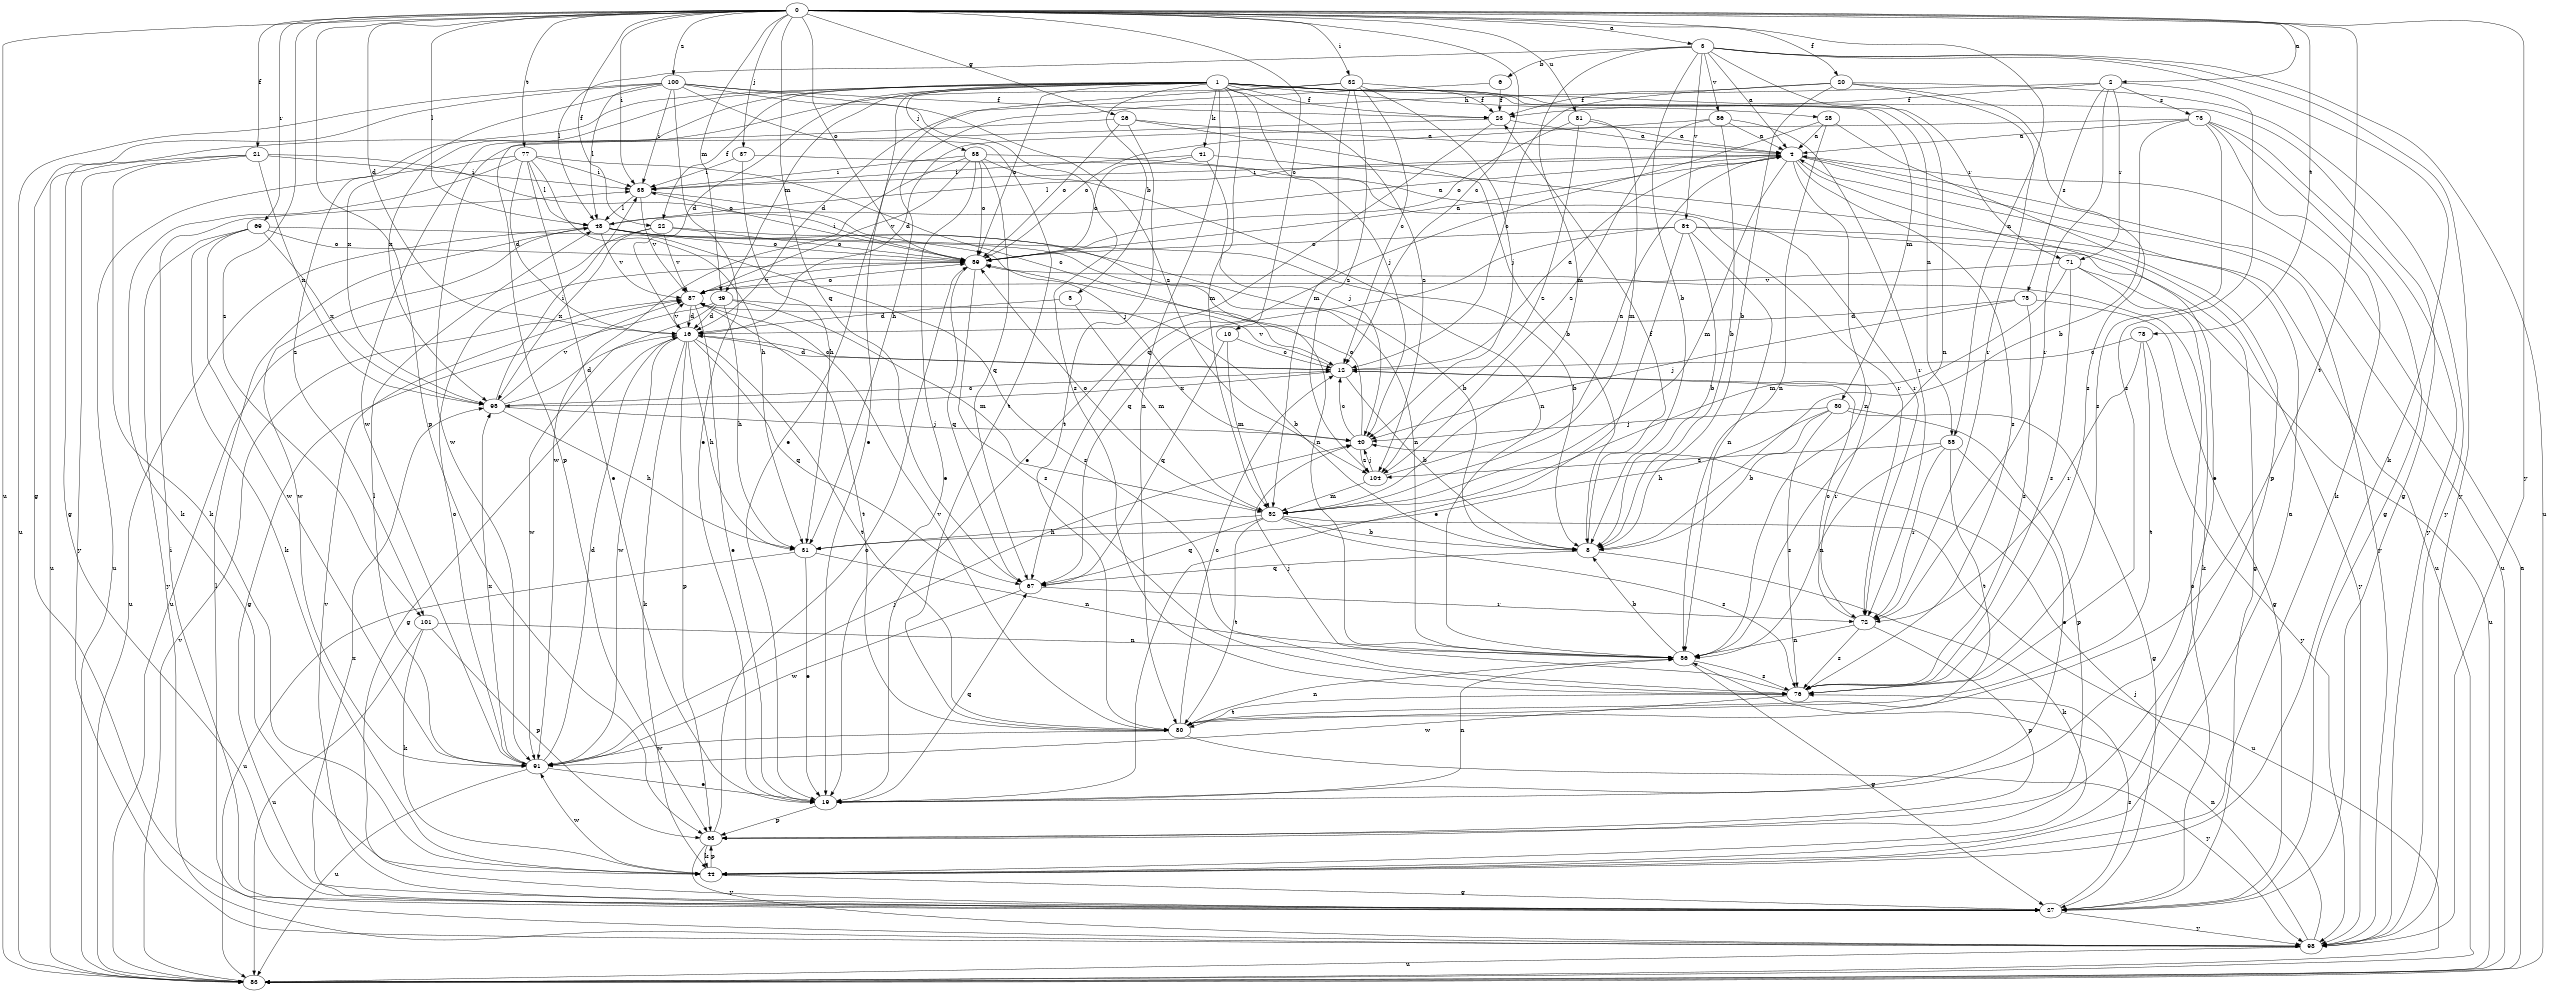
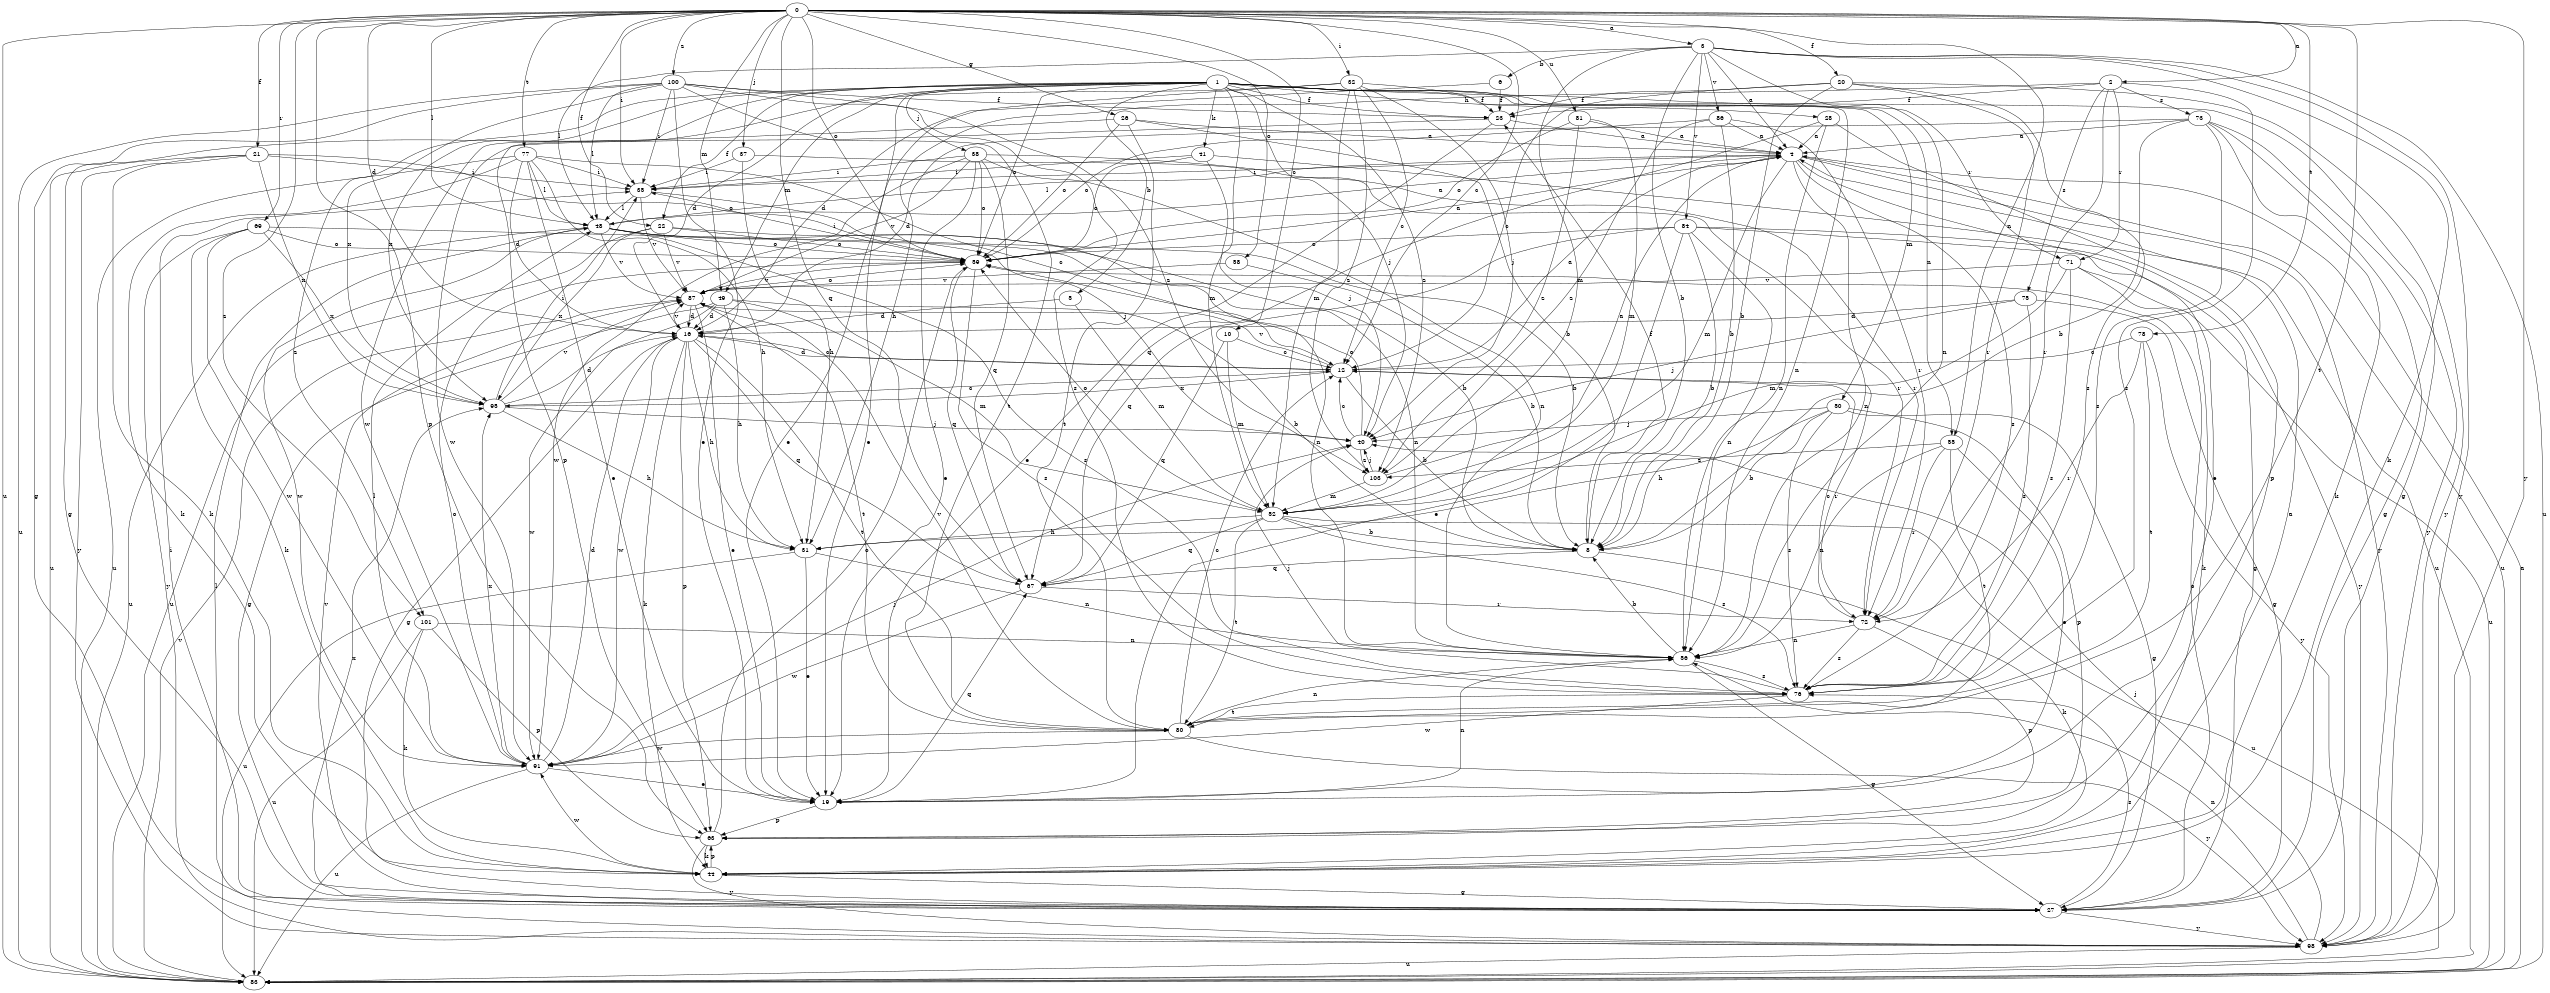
node "58": added
edge "1" -> "80": now "1" -> "56"
node "104": label "104" -> "103"
